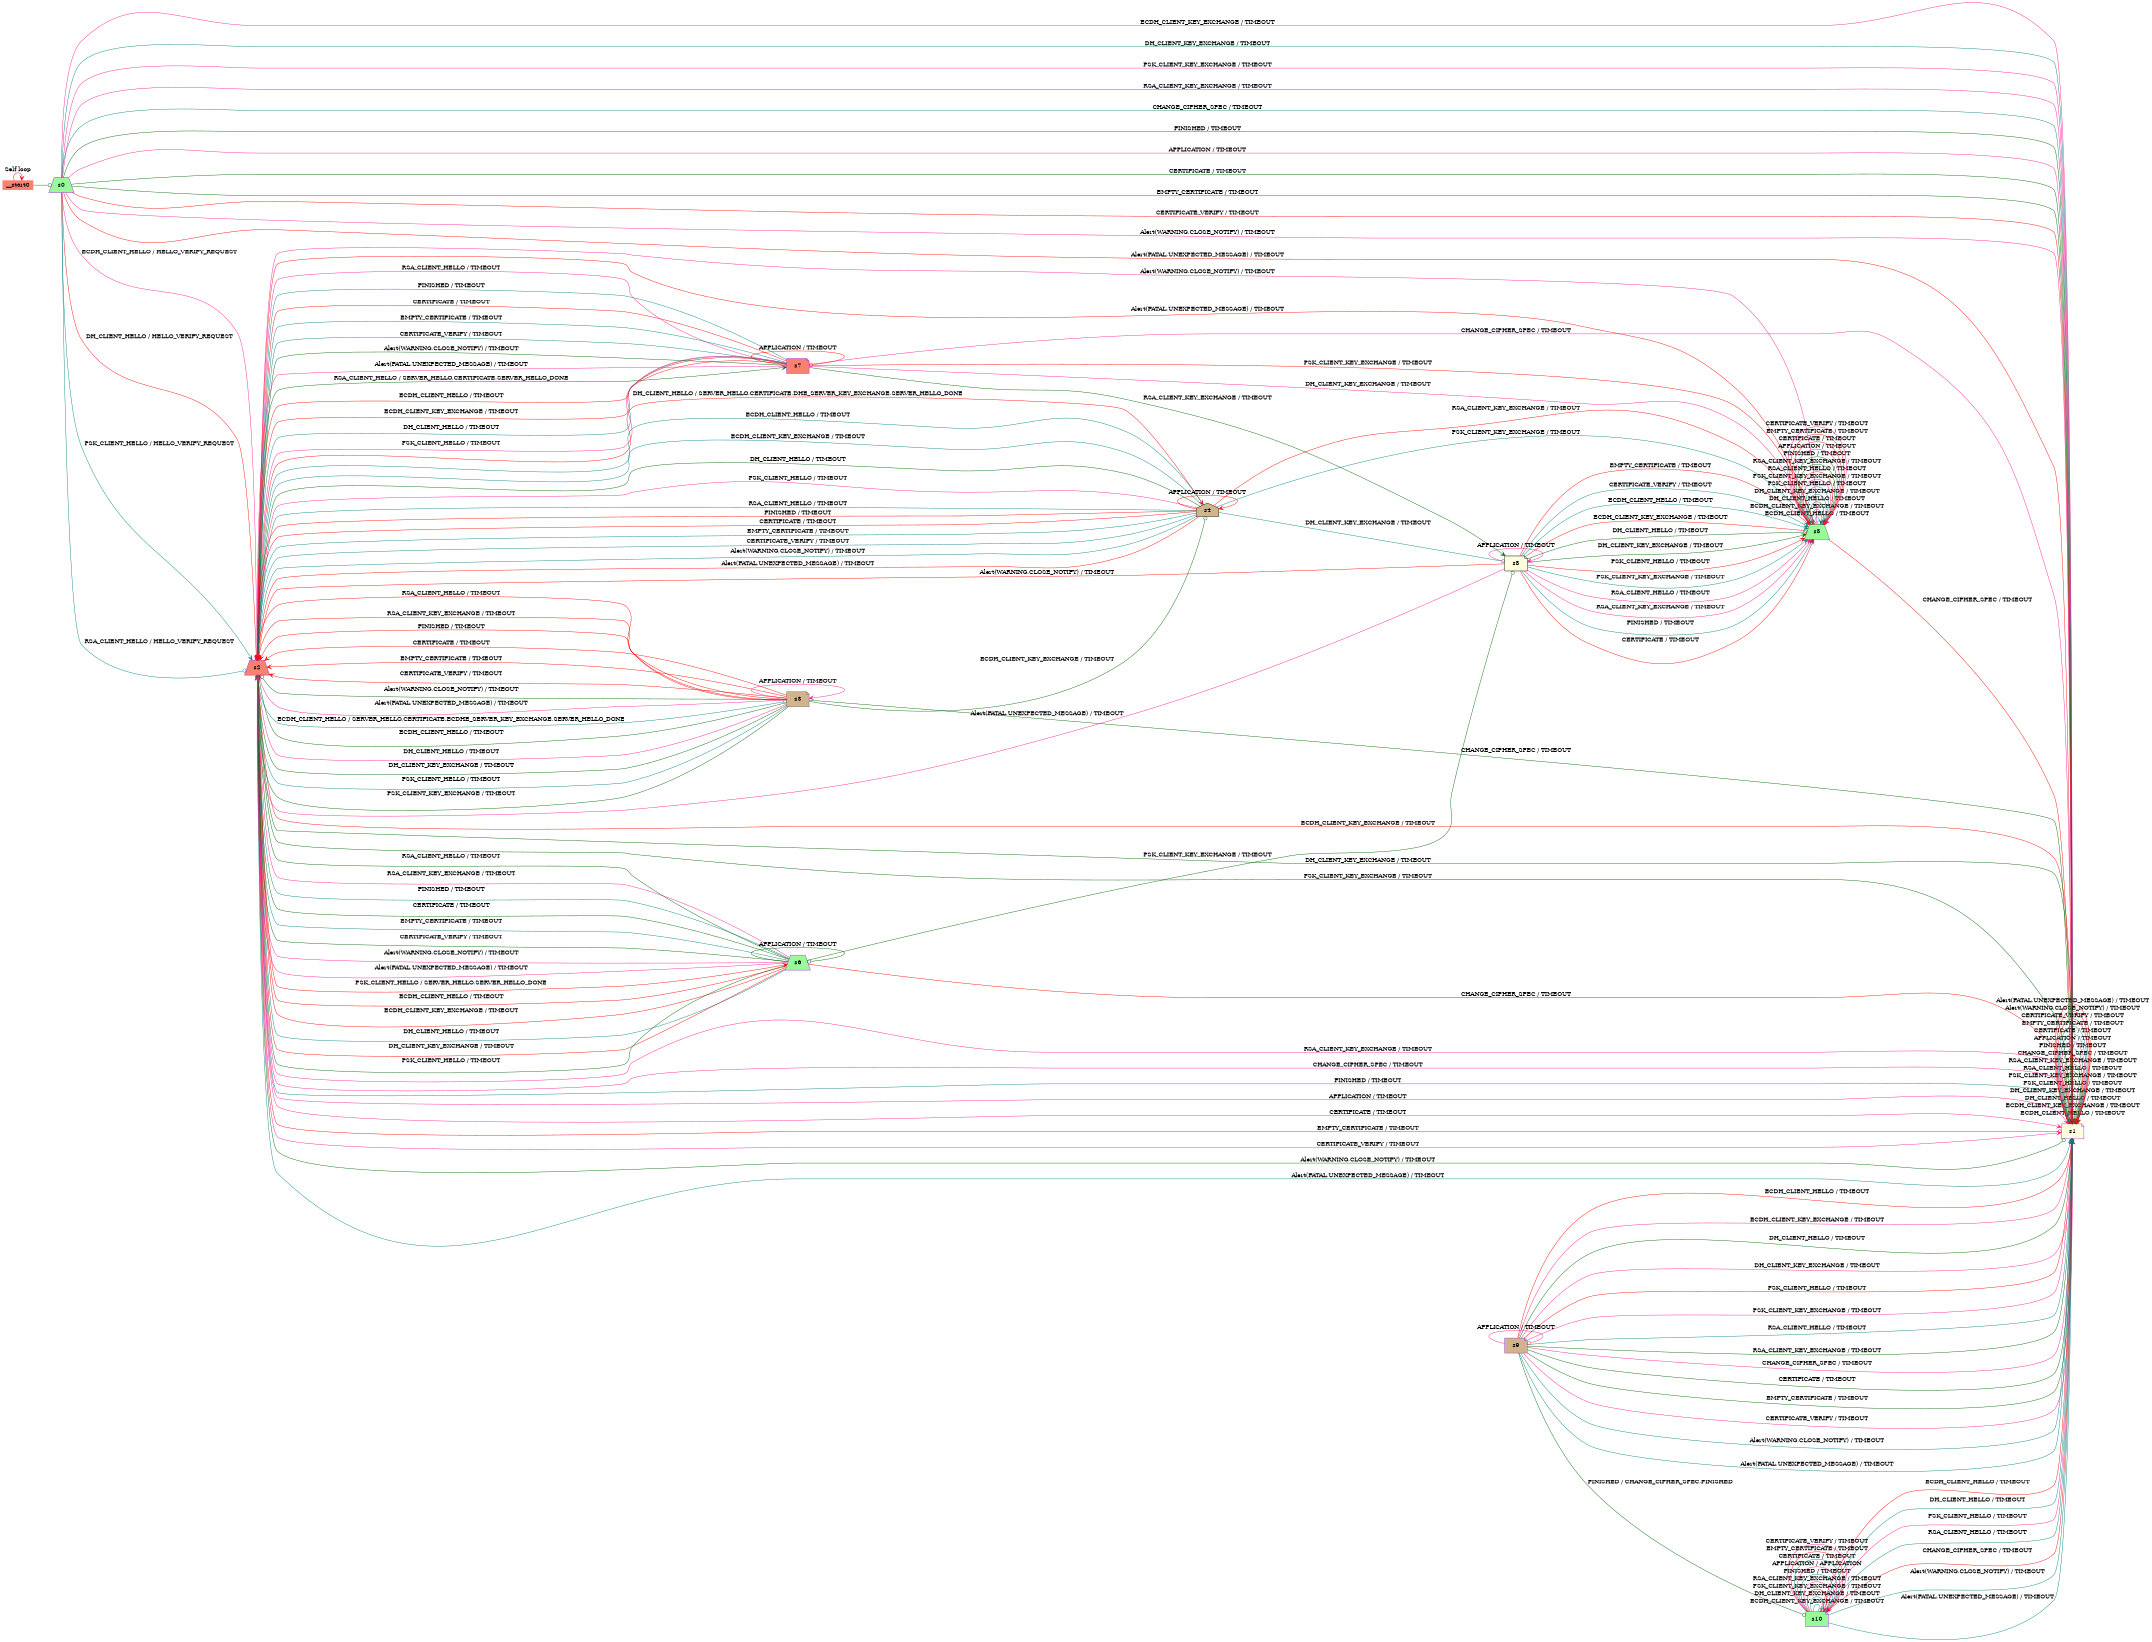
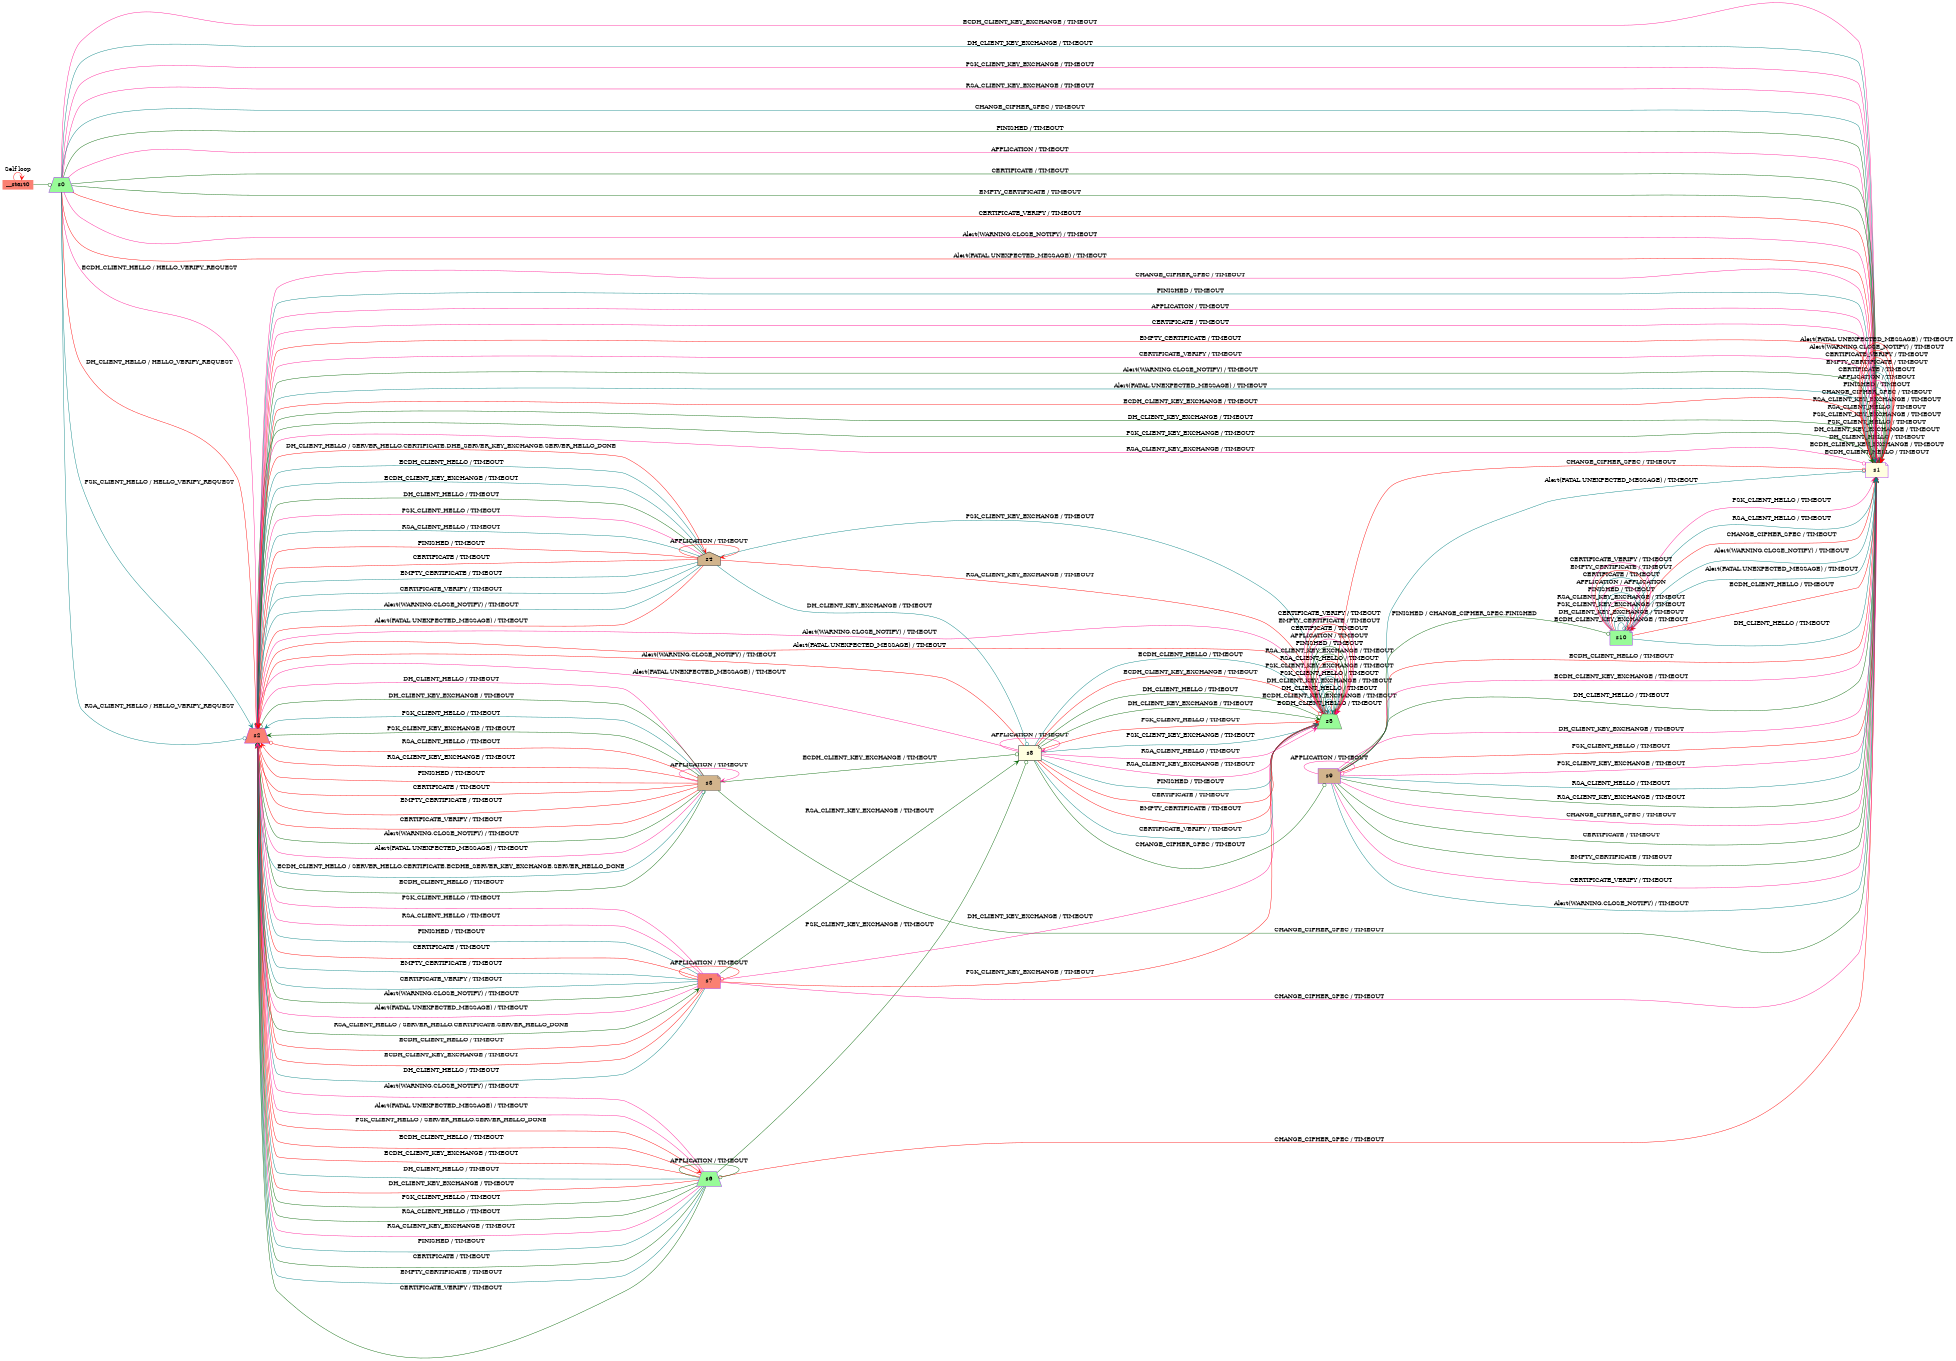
edge "s3" -> "s4": now "s3" -> "s8"
edge "s8" -> "s9": added, label "CHANGE_CIPHER_SPEC / TIMEOUT"
